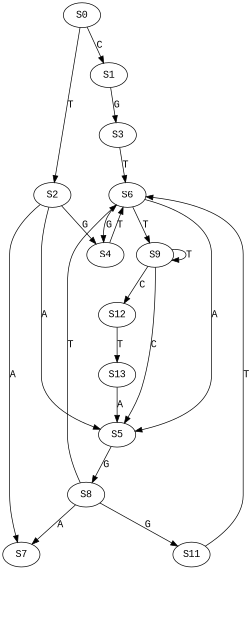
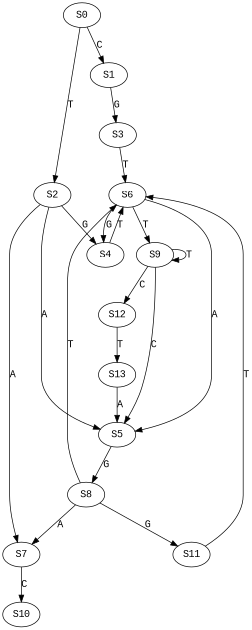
node "S10": added
